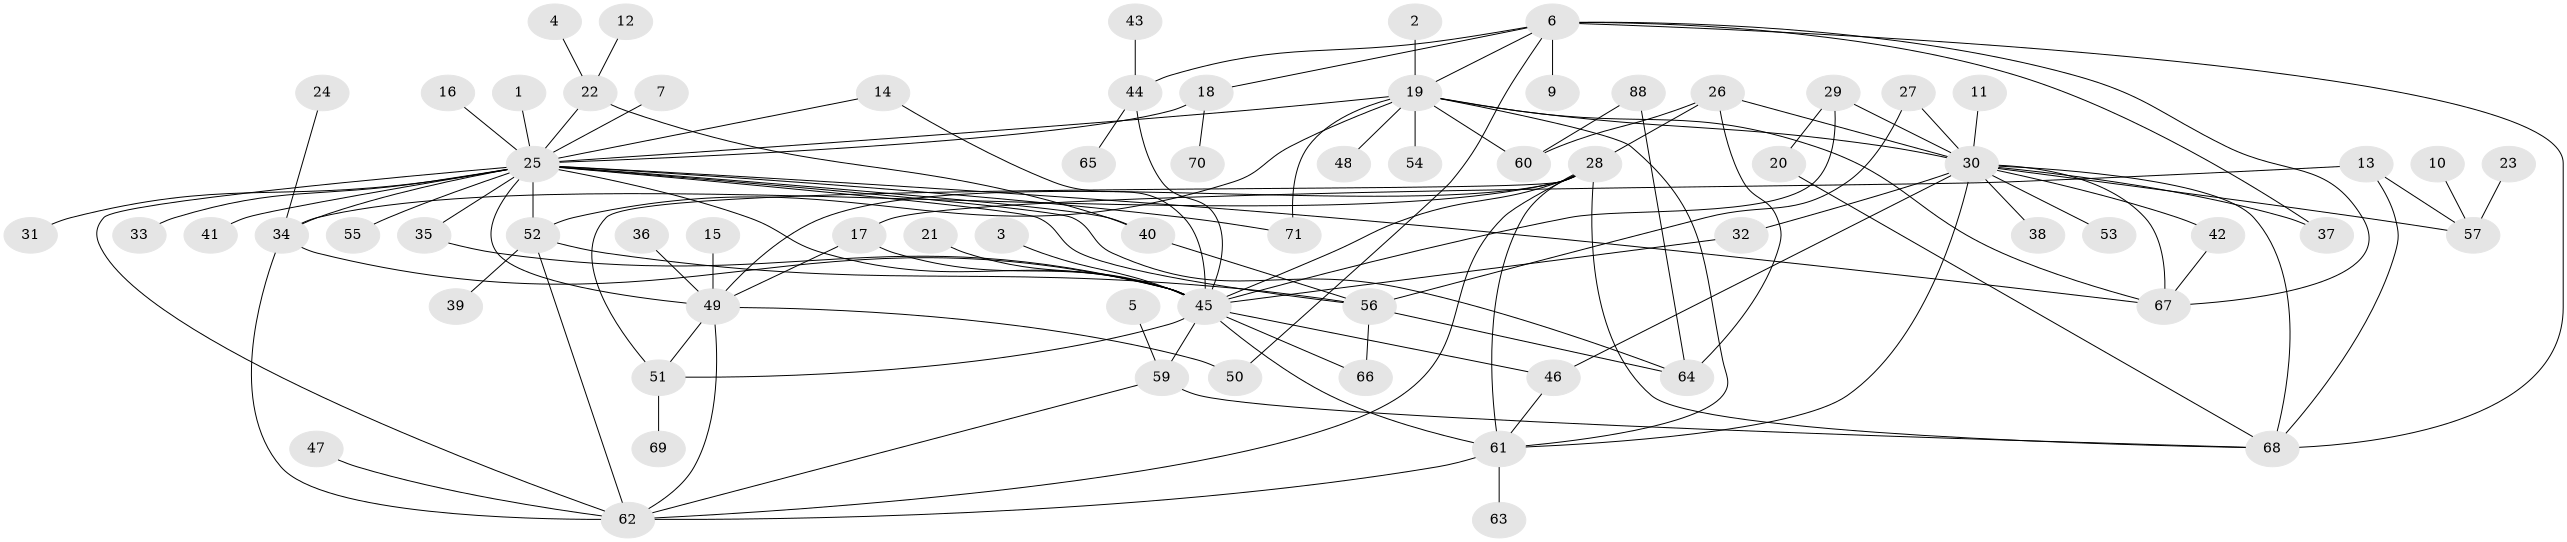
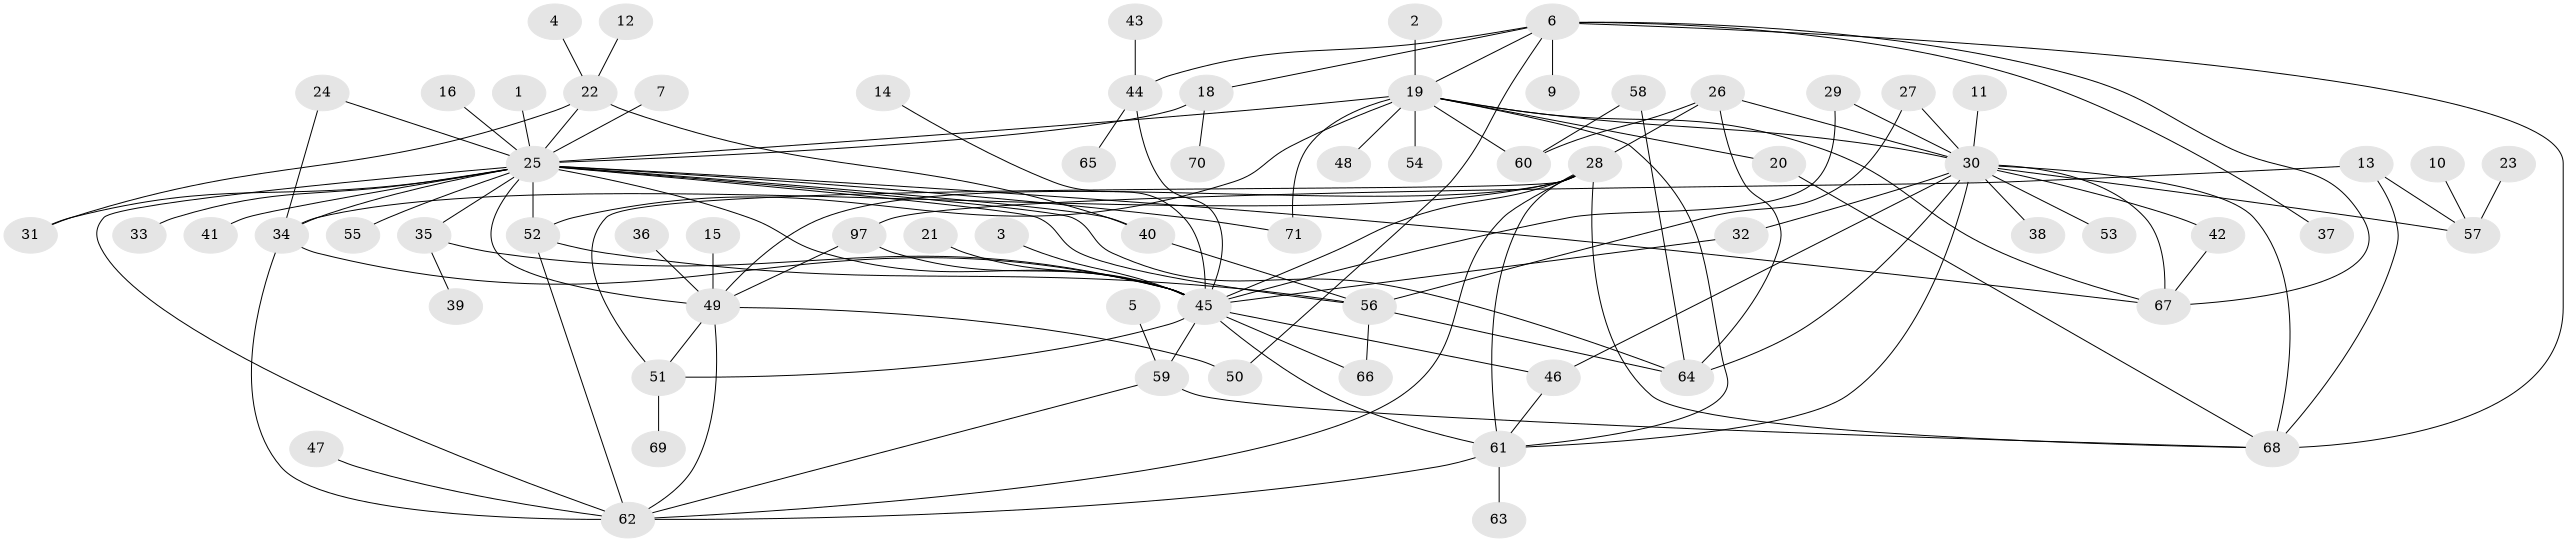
node "88": label "88" -> "58"
edge "14" -- "25": now "24" -- "25"
edge "29" -- "20": now "19" -- "20"
edge "22" -- "31": added
edge "30" -- "37": now "30" -- "64"
node "17": label "17" -> "97"
edge "52" -- "39": now "35" -- "39"
